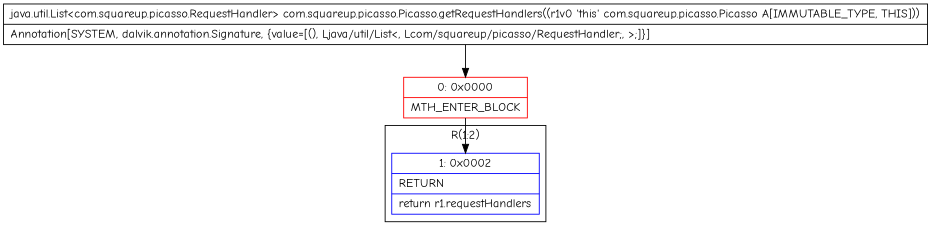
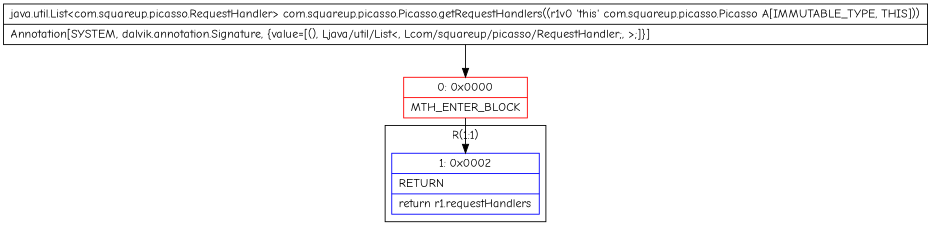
cluster "R(1:2)": label "R(1:2)" -> "R(1:1)"
